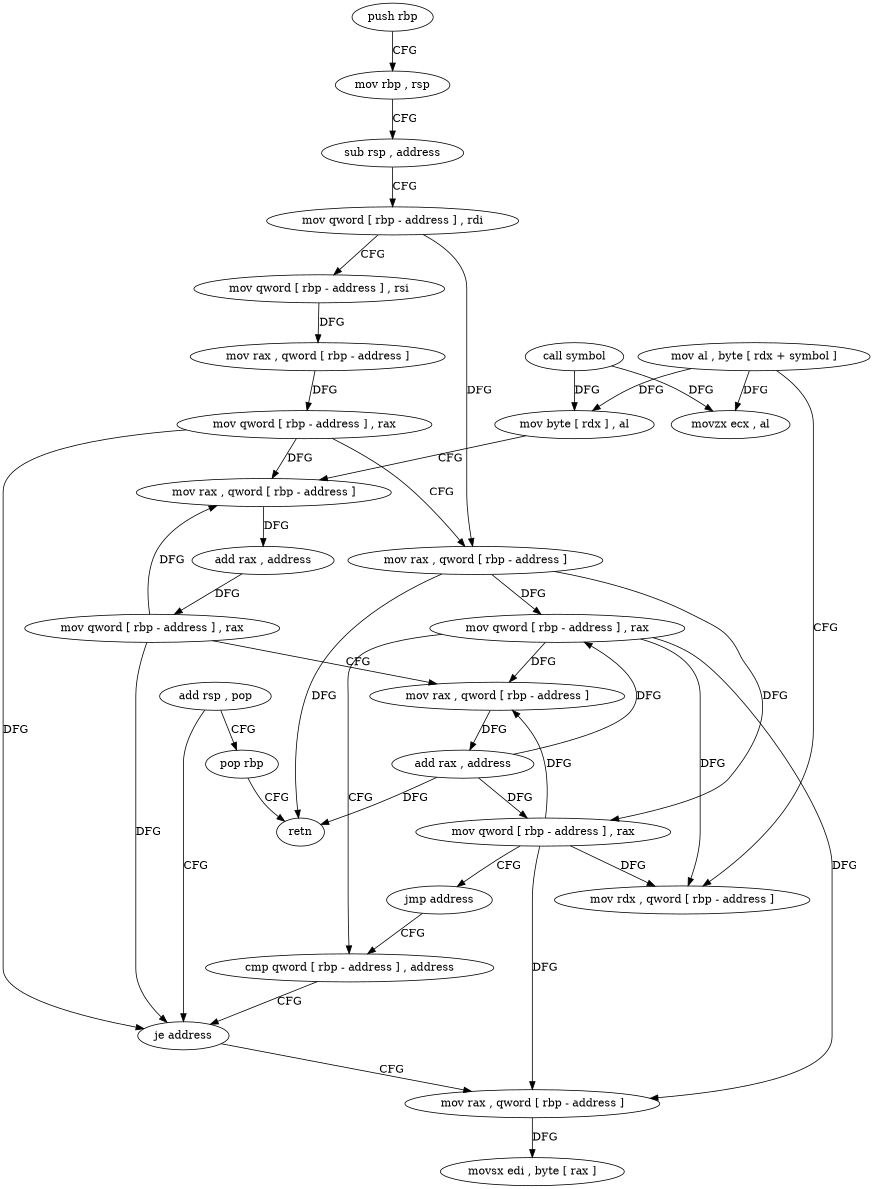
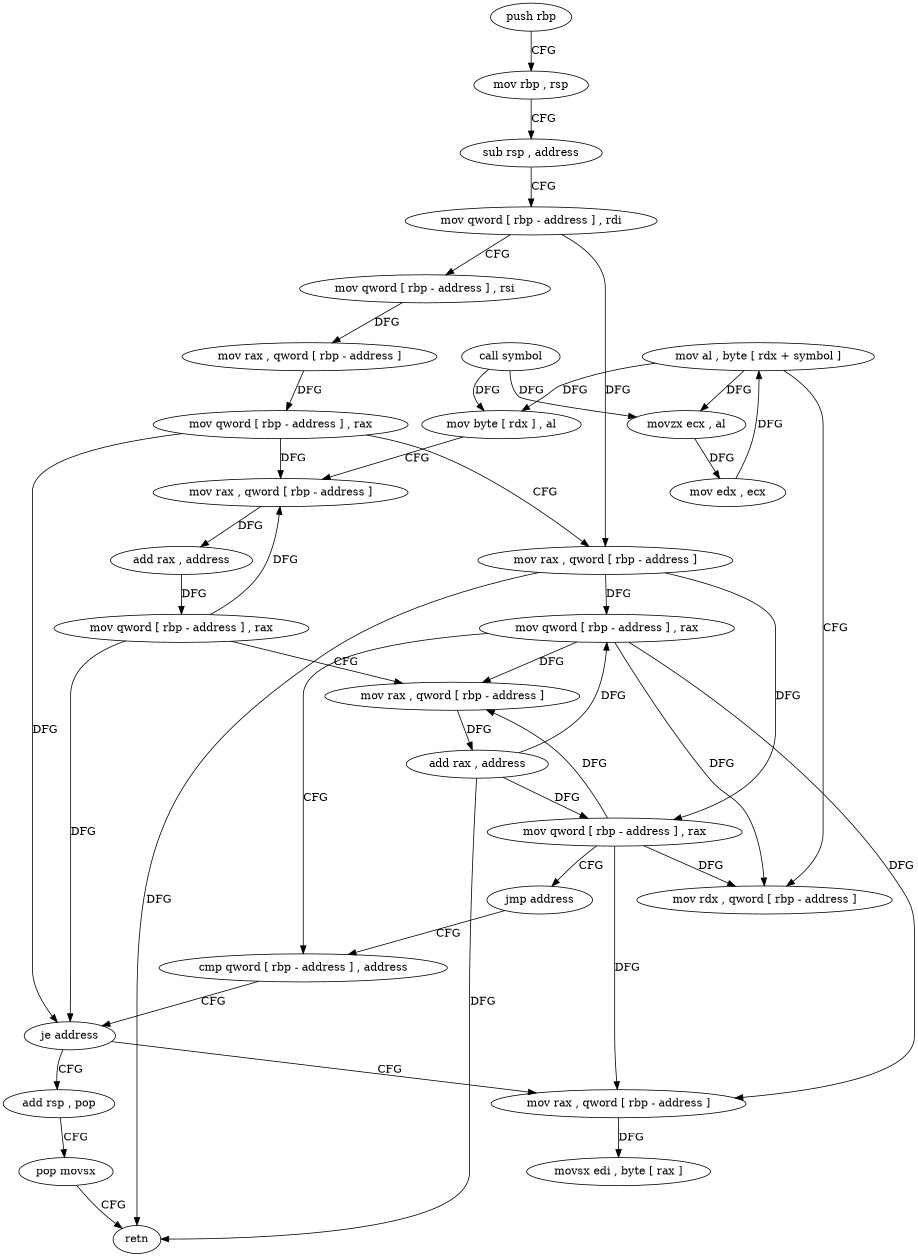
node "mov edx , ecx": added
node "pop rbp": label "pop rbp" -> "pop movsx"
edge "add rsp , pop" -> "je address": reversed
